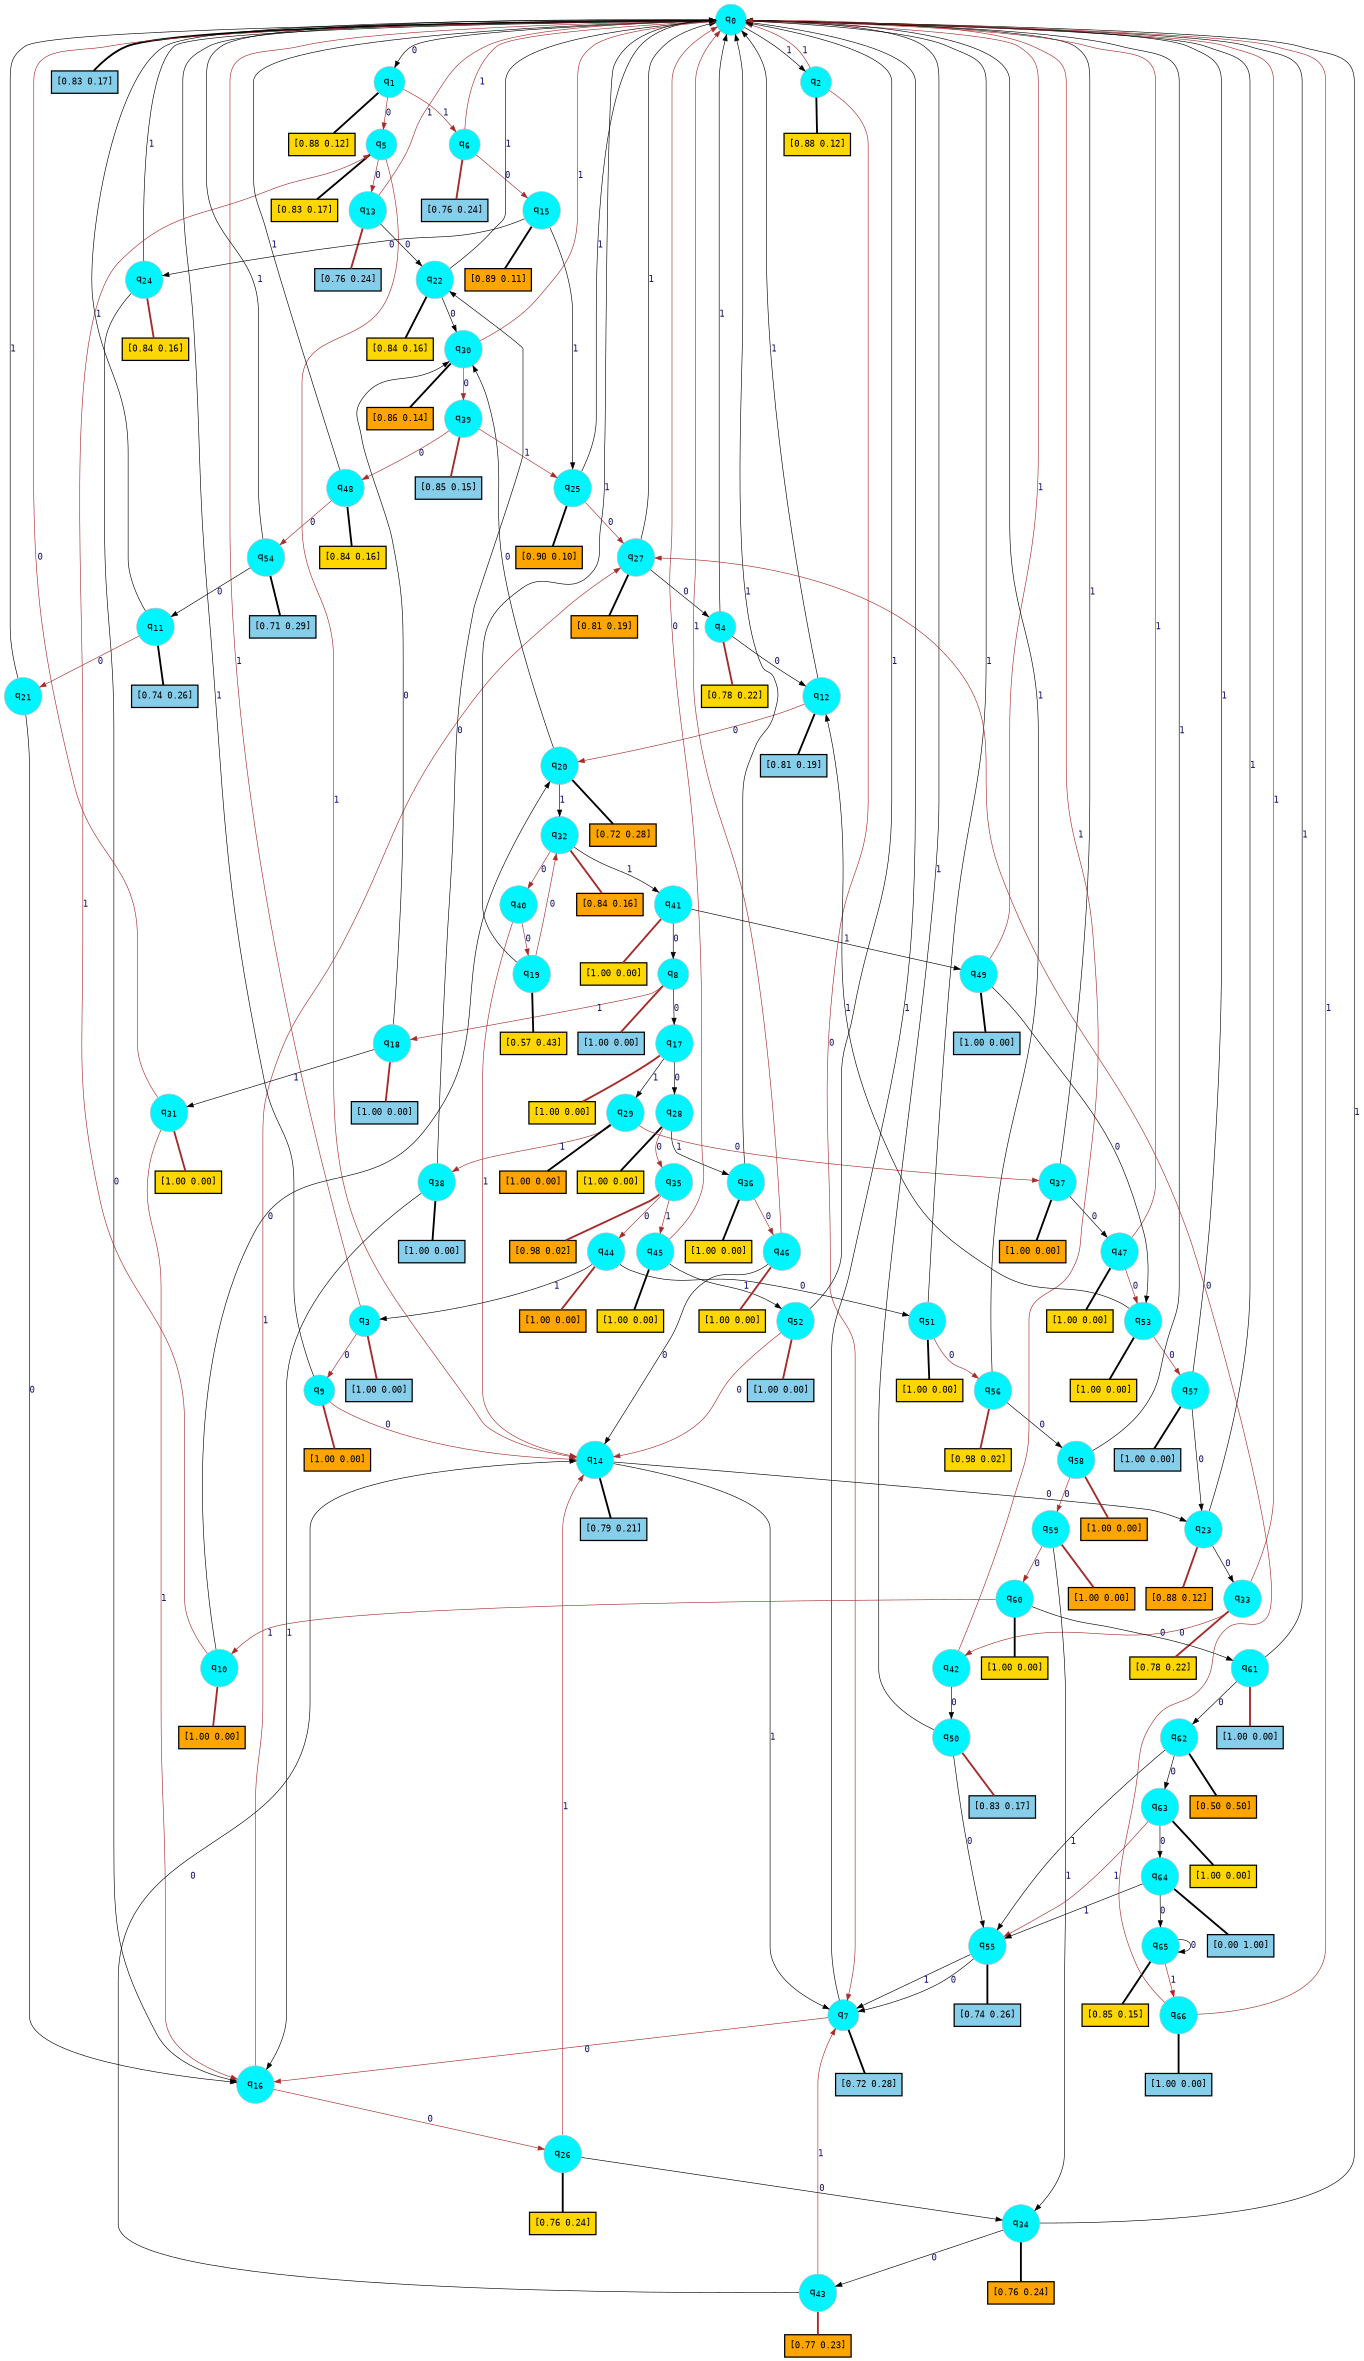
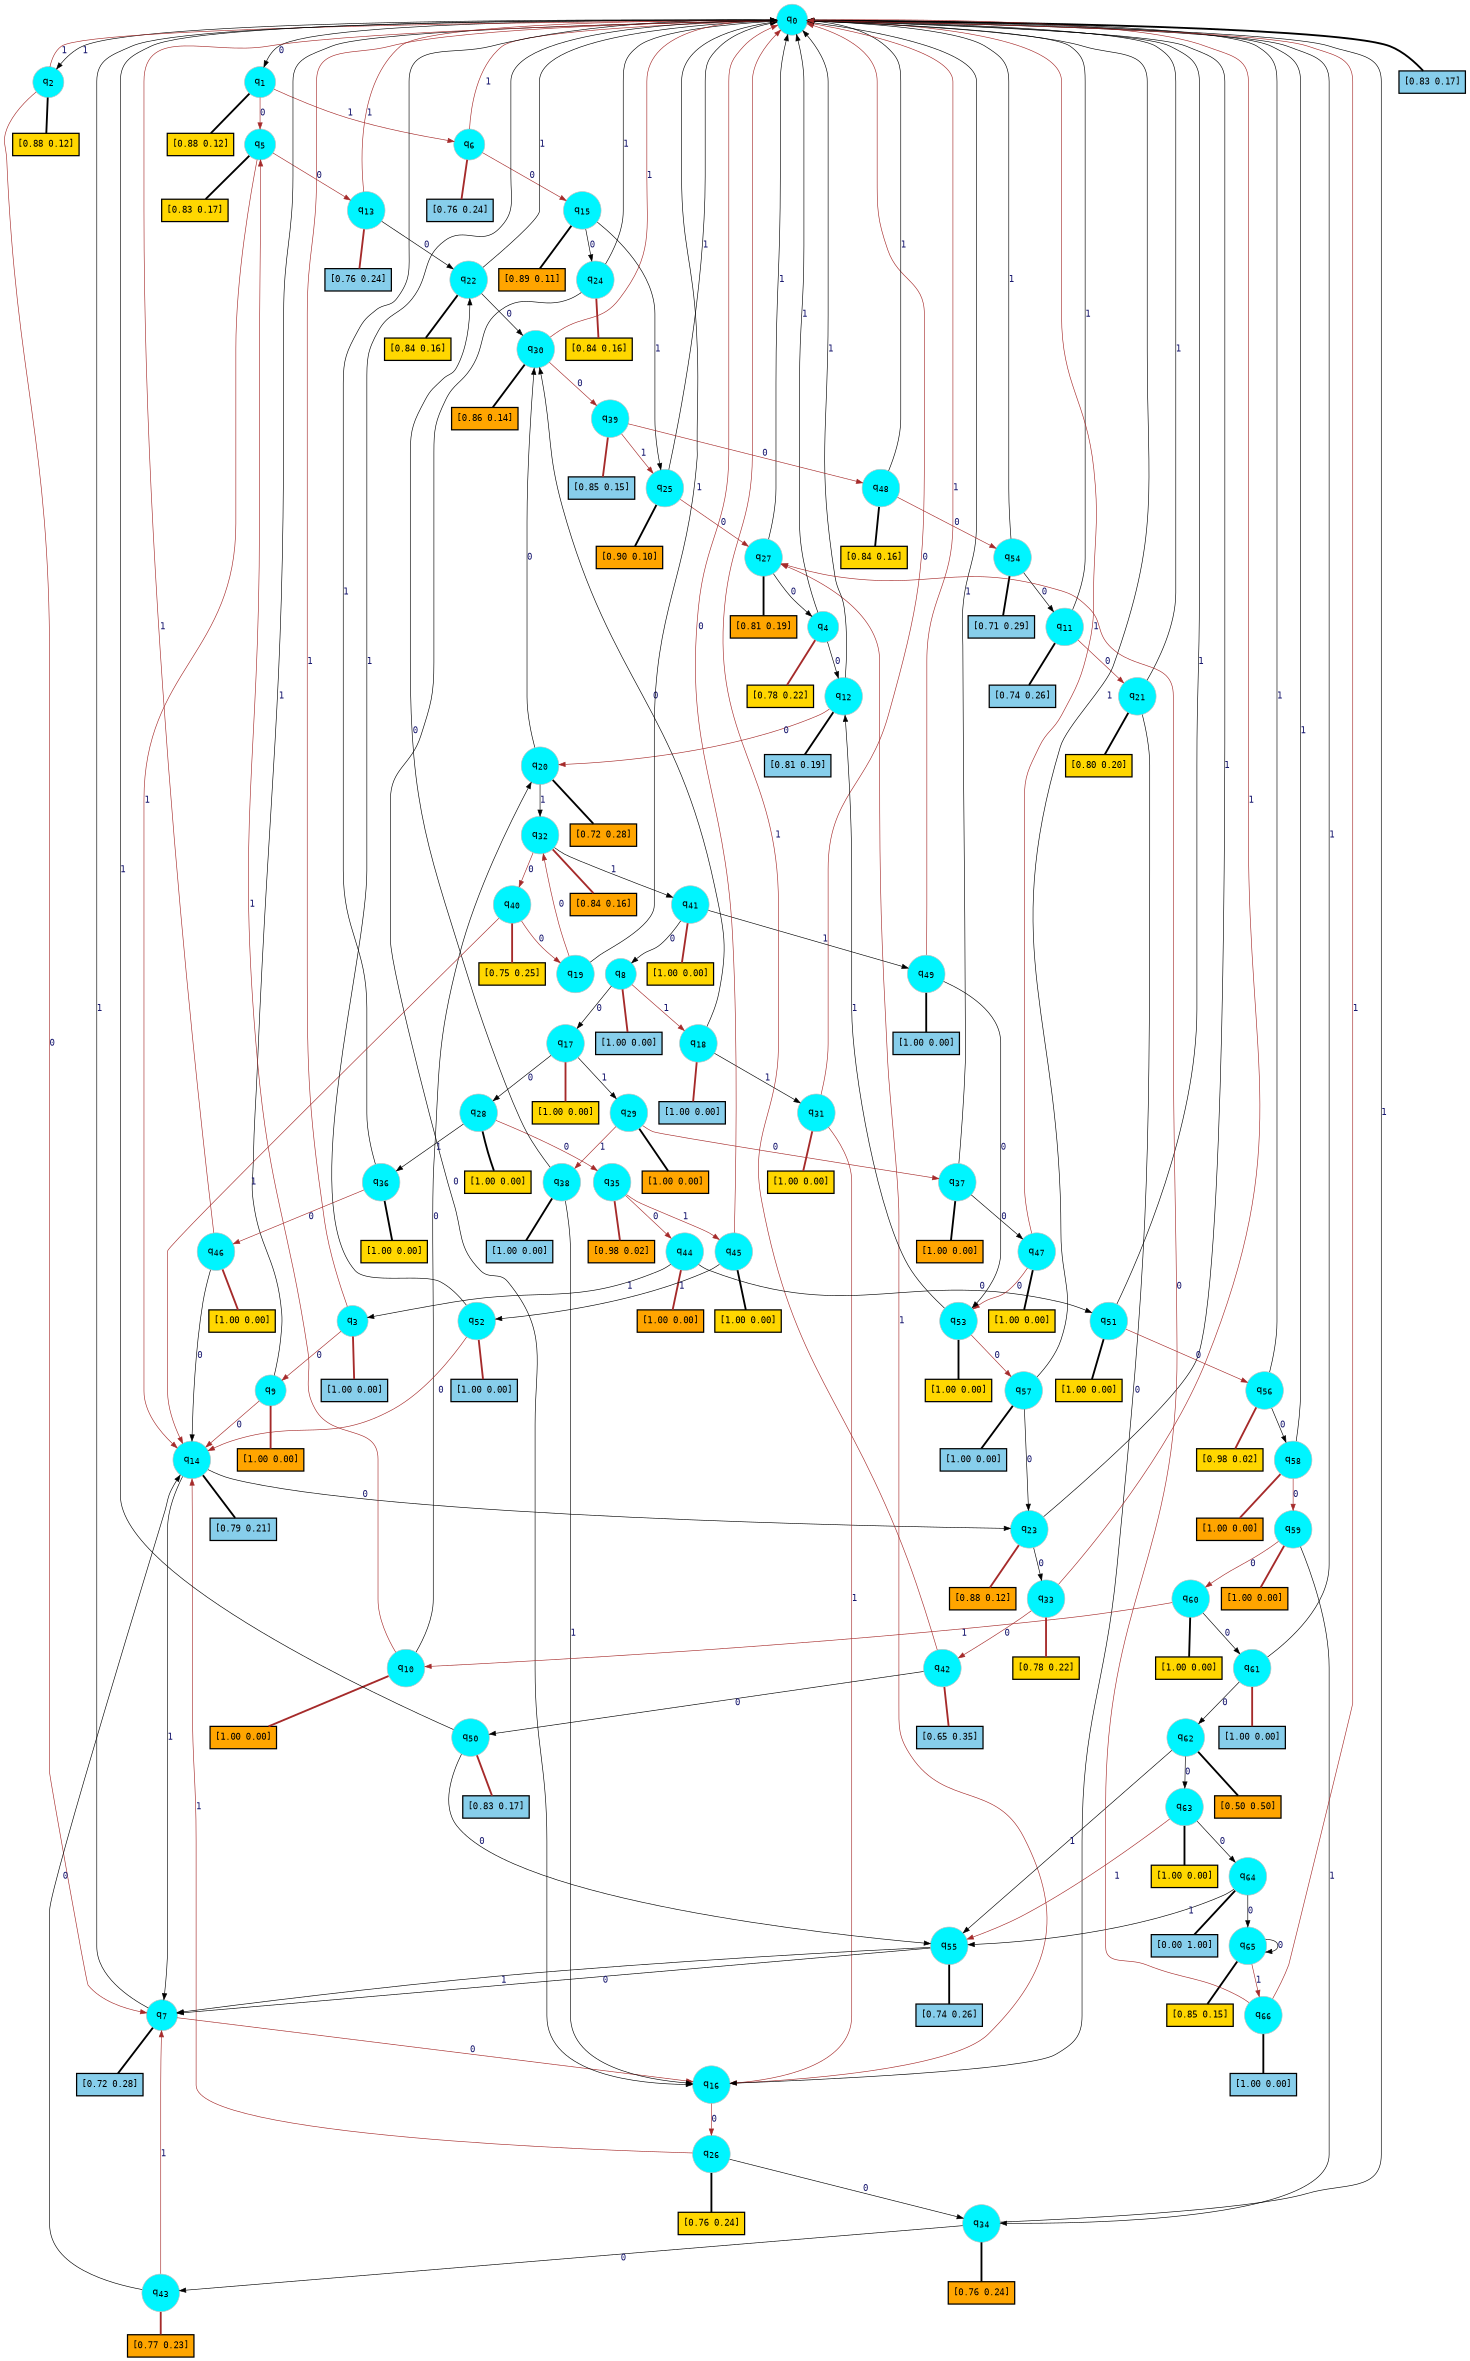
node "[0.80 0.20]": added
node "[0.75 0.25]": added
node "[0.57 0.43]": removed
node "[0.65 0.35]": added
